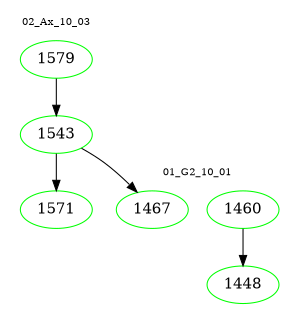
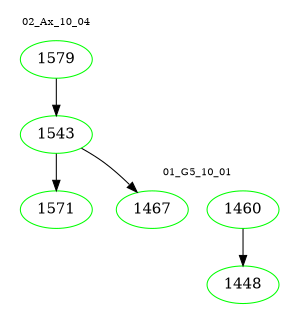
cluster "02_Ax_10_03": label "02_Ax_10_03" -> "02_Ax_10_04"
cluster "01_G2_10_01": label "01_G2_10_01" -> "01_G5_10_01"
